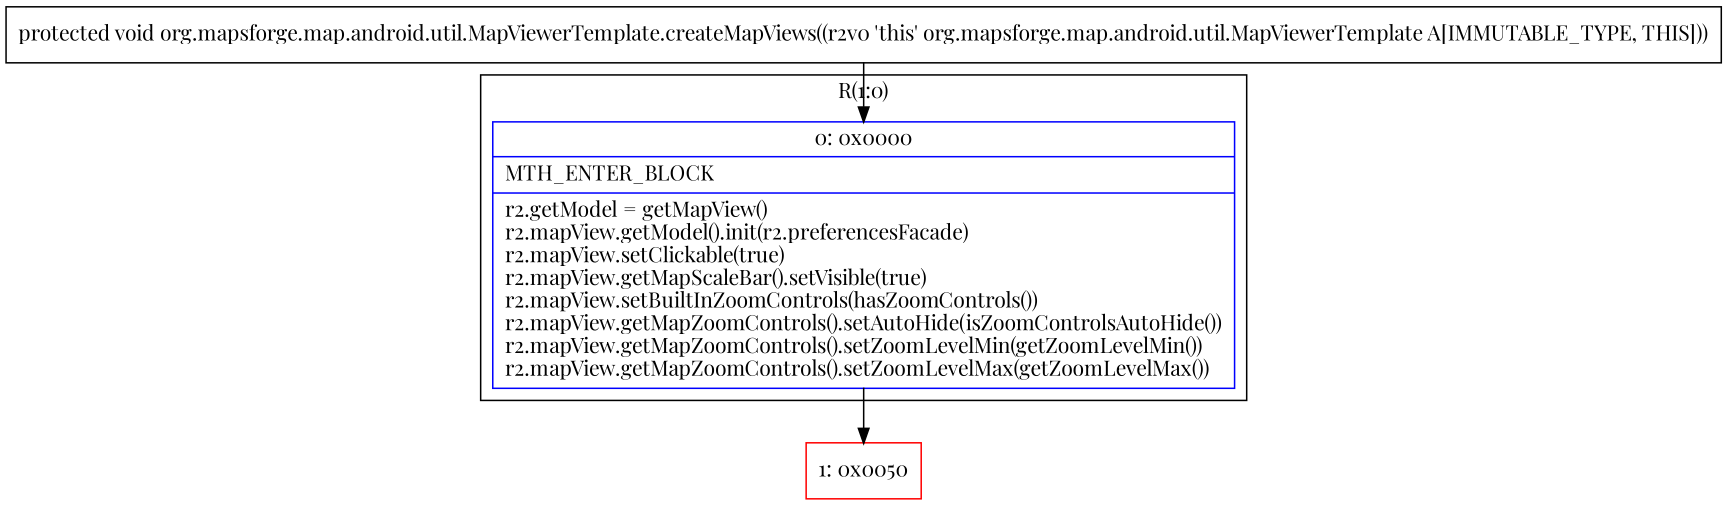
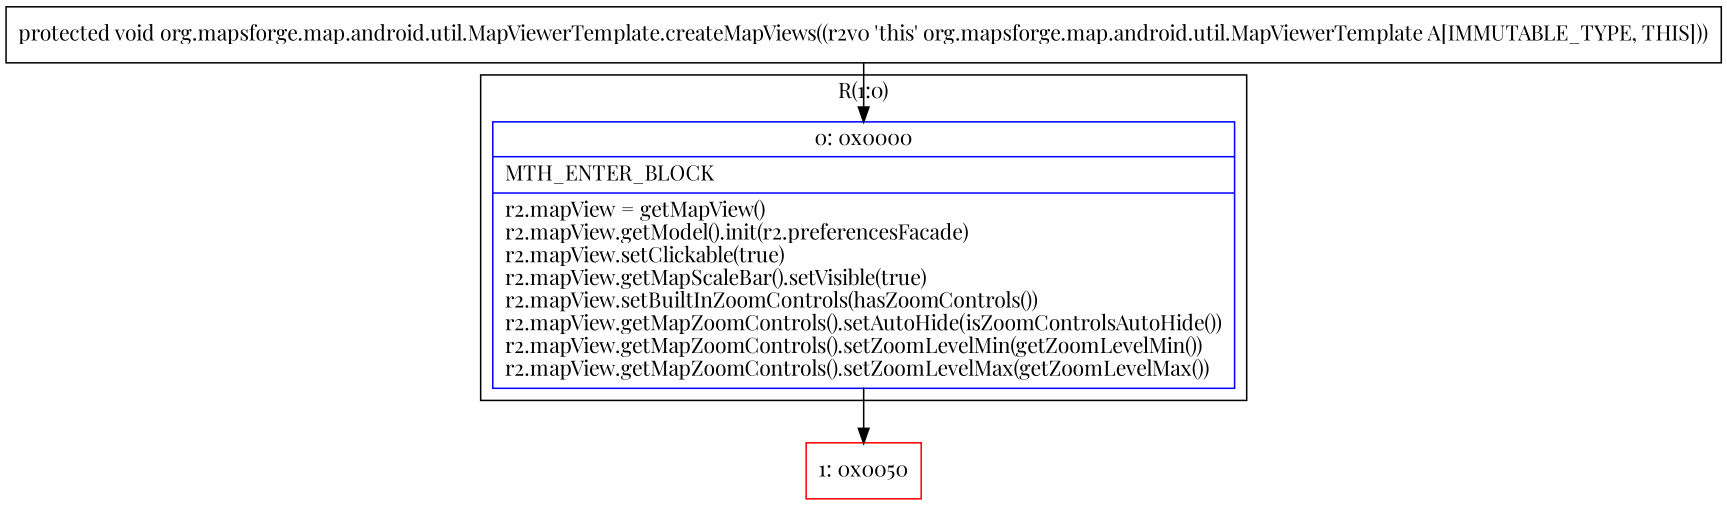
node "0: 0x0000": text "r2.getModel = getMapView()" -> "r2.mapView = getMapView()"
